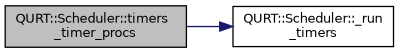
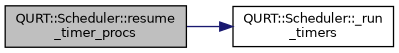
node "QURT::Scheduler::timers _timer_procs": label "QURT::Scheduler::timers _timer_procs" -> "QURT::Scheduler::resume _timer_procs"
